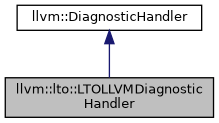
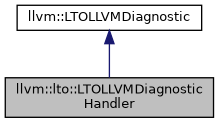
node "llvm::DiagnosticHandler": label "llvm::DiagnosticHandler" -> "llvm::LTOLLVMDiagnostic"
